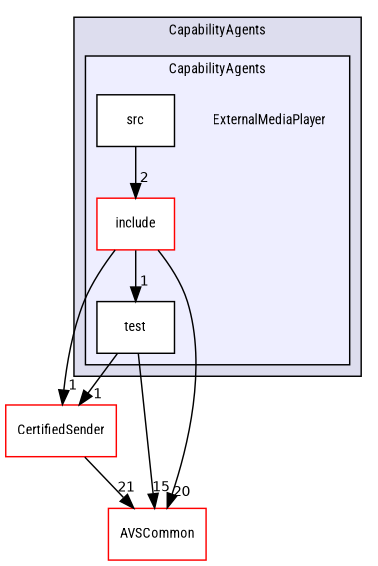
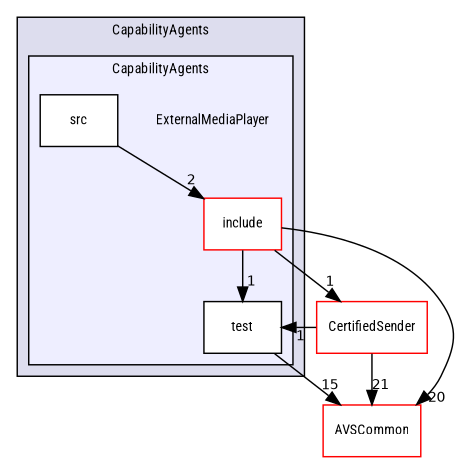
edge "test" -> "CertifiedSender": reversed
